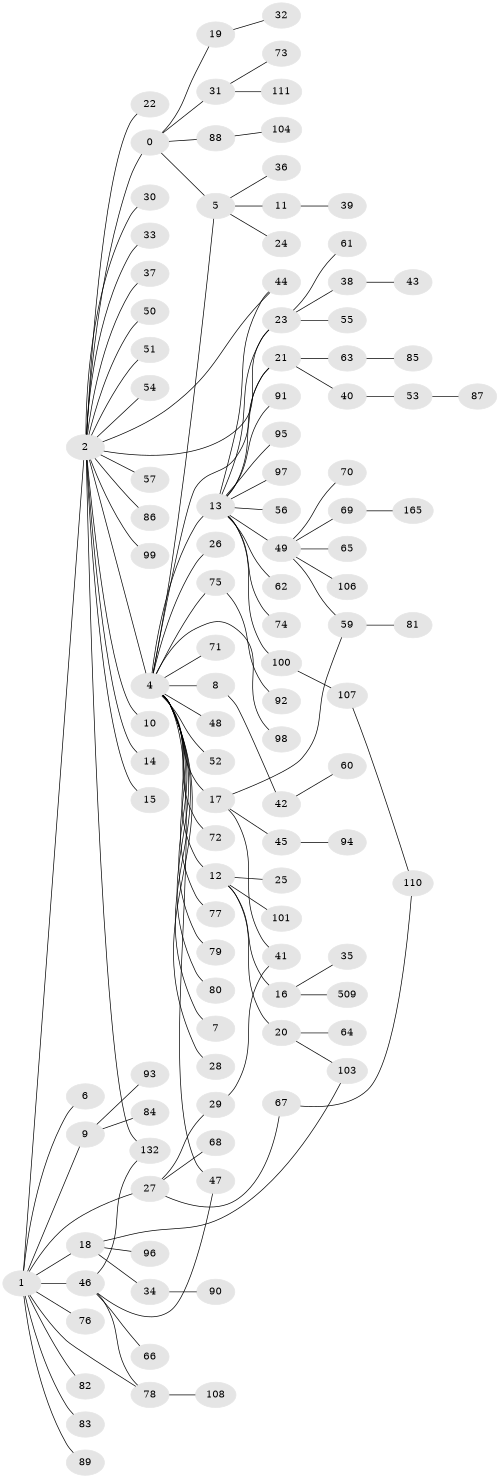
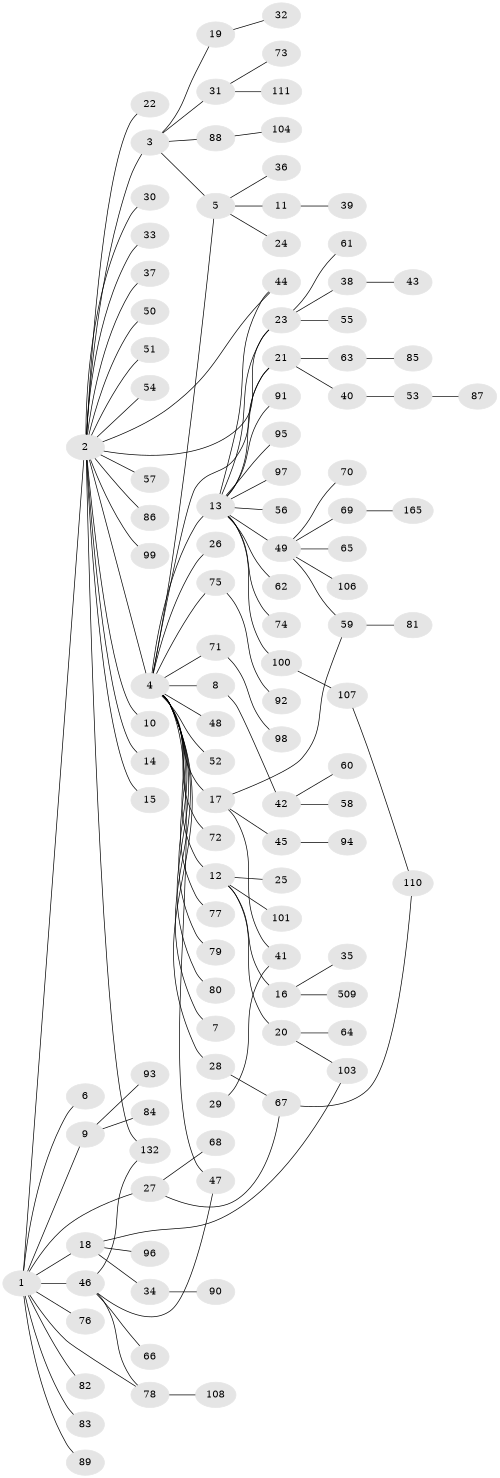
node "0": label "0" -> "3"
edge "4" -- "98": now "71" -- "98"
node "58": added
edge "28" -- "67": added
edge "29" -- "27": removed
